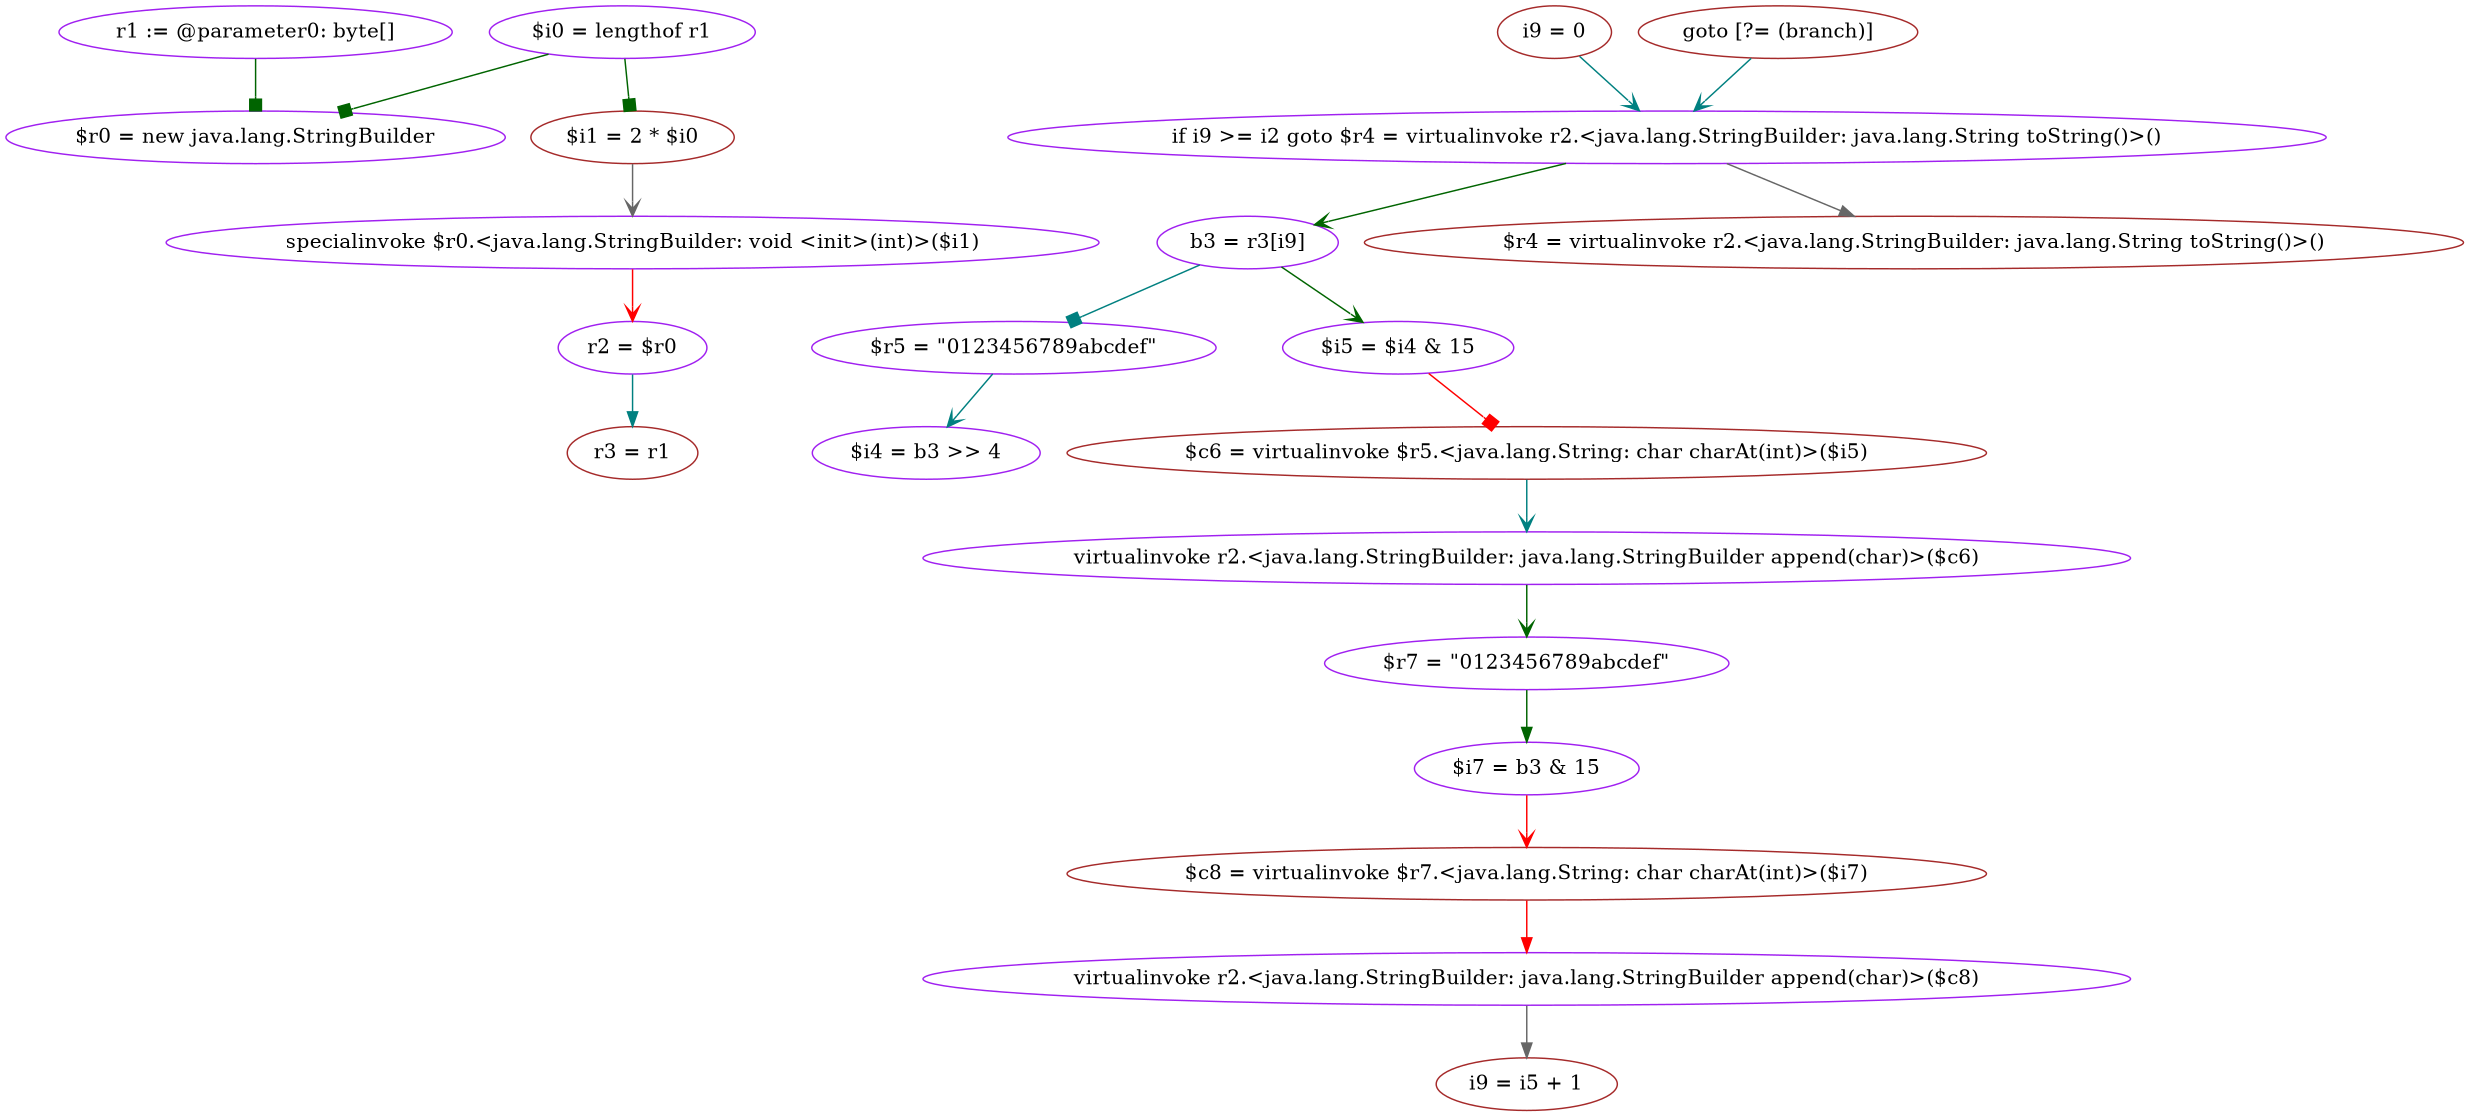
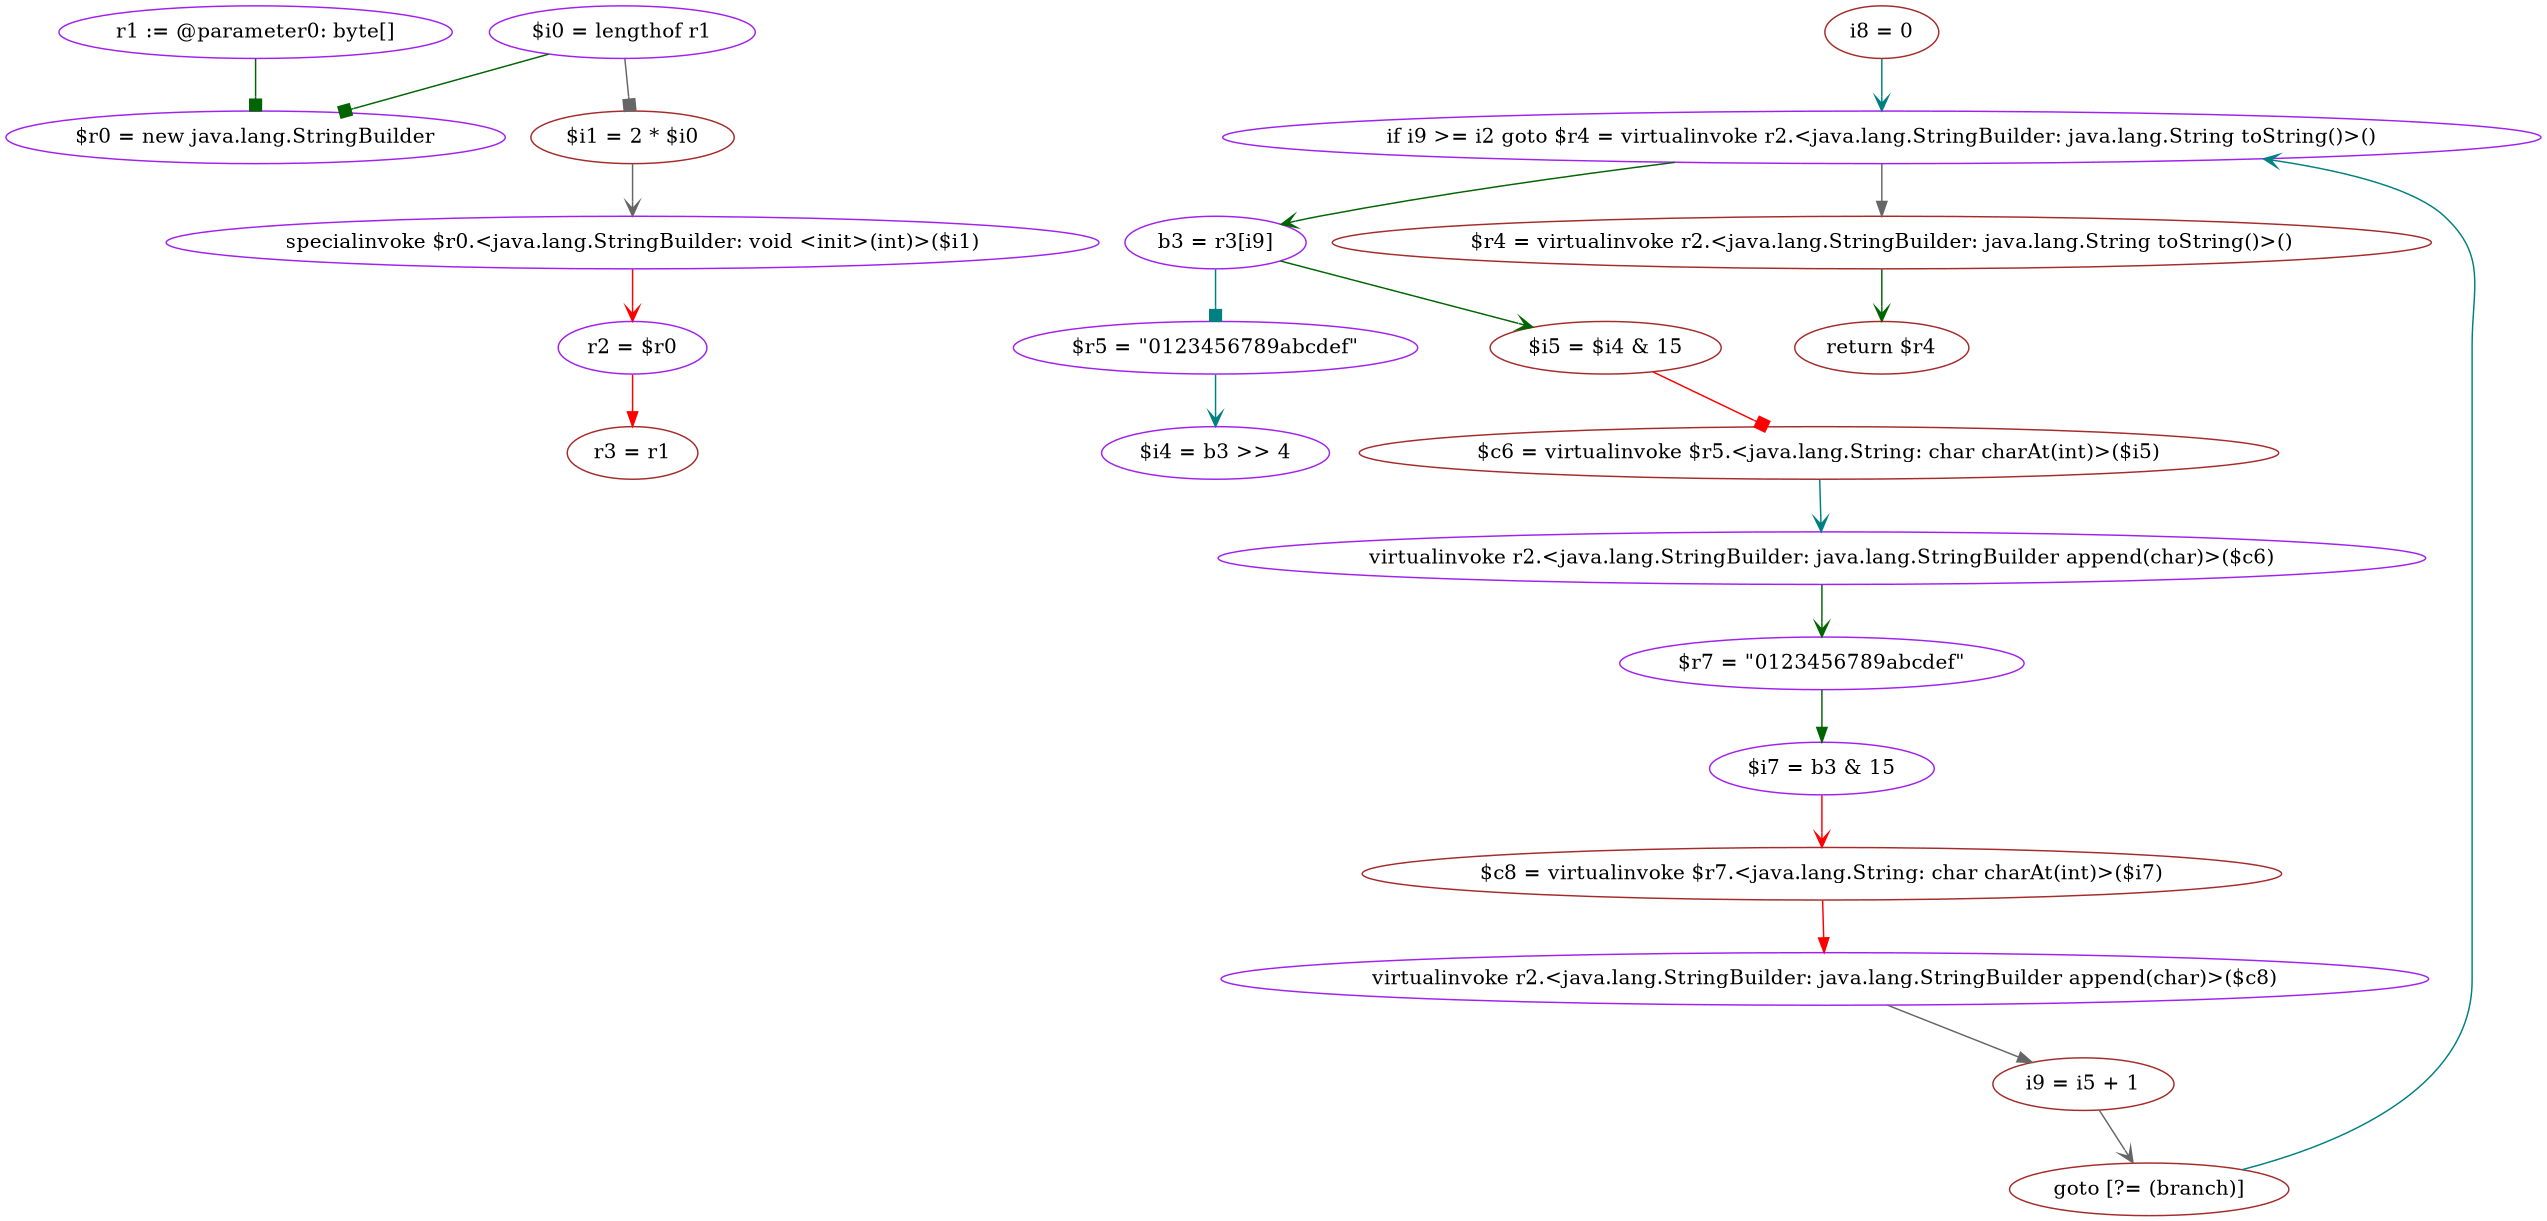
node "i9 = 0": label "i9 = 0" -> "i8 = 0"
edge "$i0 = lengthof r1" -> "$i1 = 2 * $i0": color darkgreen -> gray40
node "$i5 = $i4 & 15": color purple -> brown
node "return $r4": added
edge "r2 = $r0" -> "r3 = r1": color teal -> red
edge "i9 = i5 + 1" -> "goto [?= (branch)]": added
